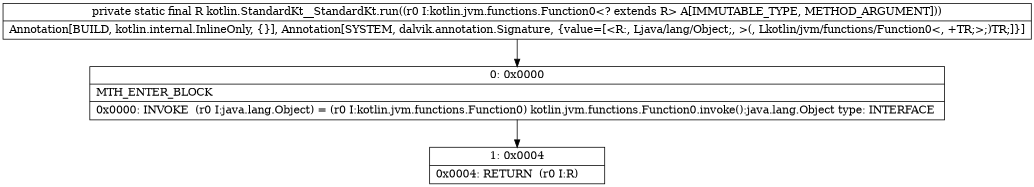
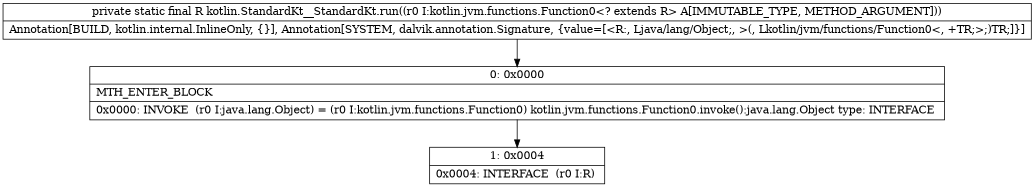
node "1: 0x0004": text "0x0004: RETURN  (r0 I:R)" -> "0x0004: INTERFACE  (r0 I:R)"
